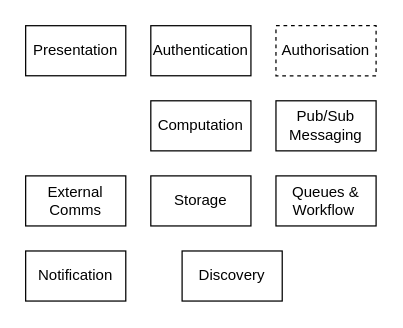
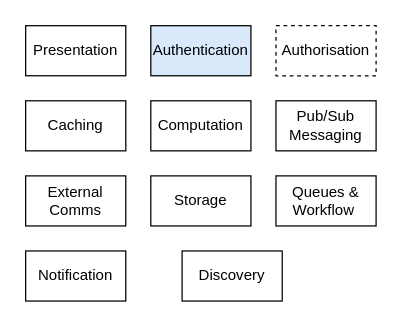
node "Authentication": fillcolor #ffffff -> #dae8fc
node "Caching": added
